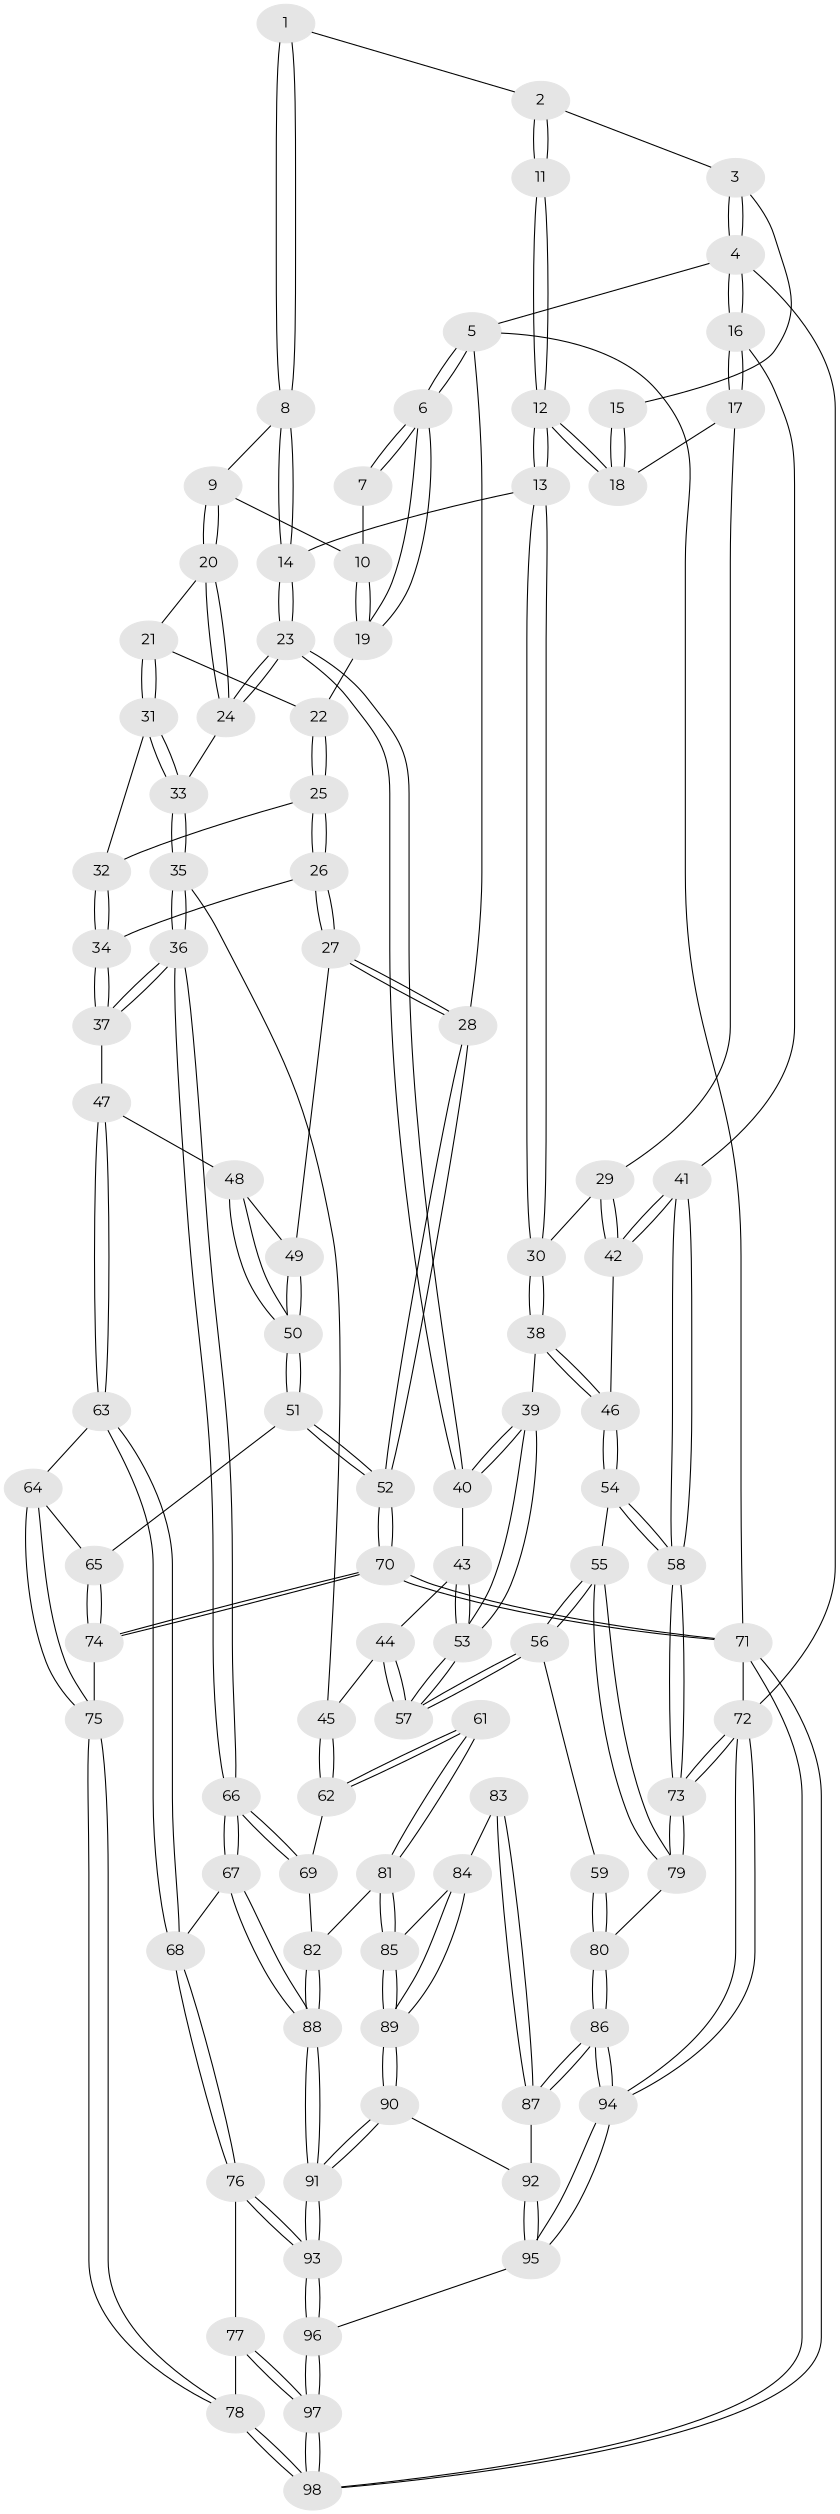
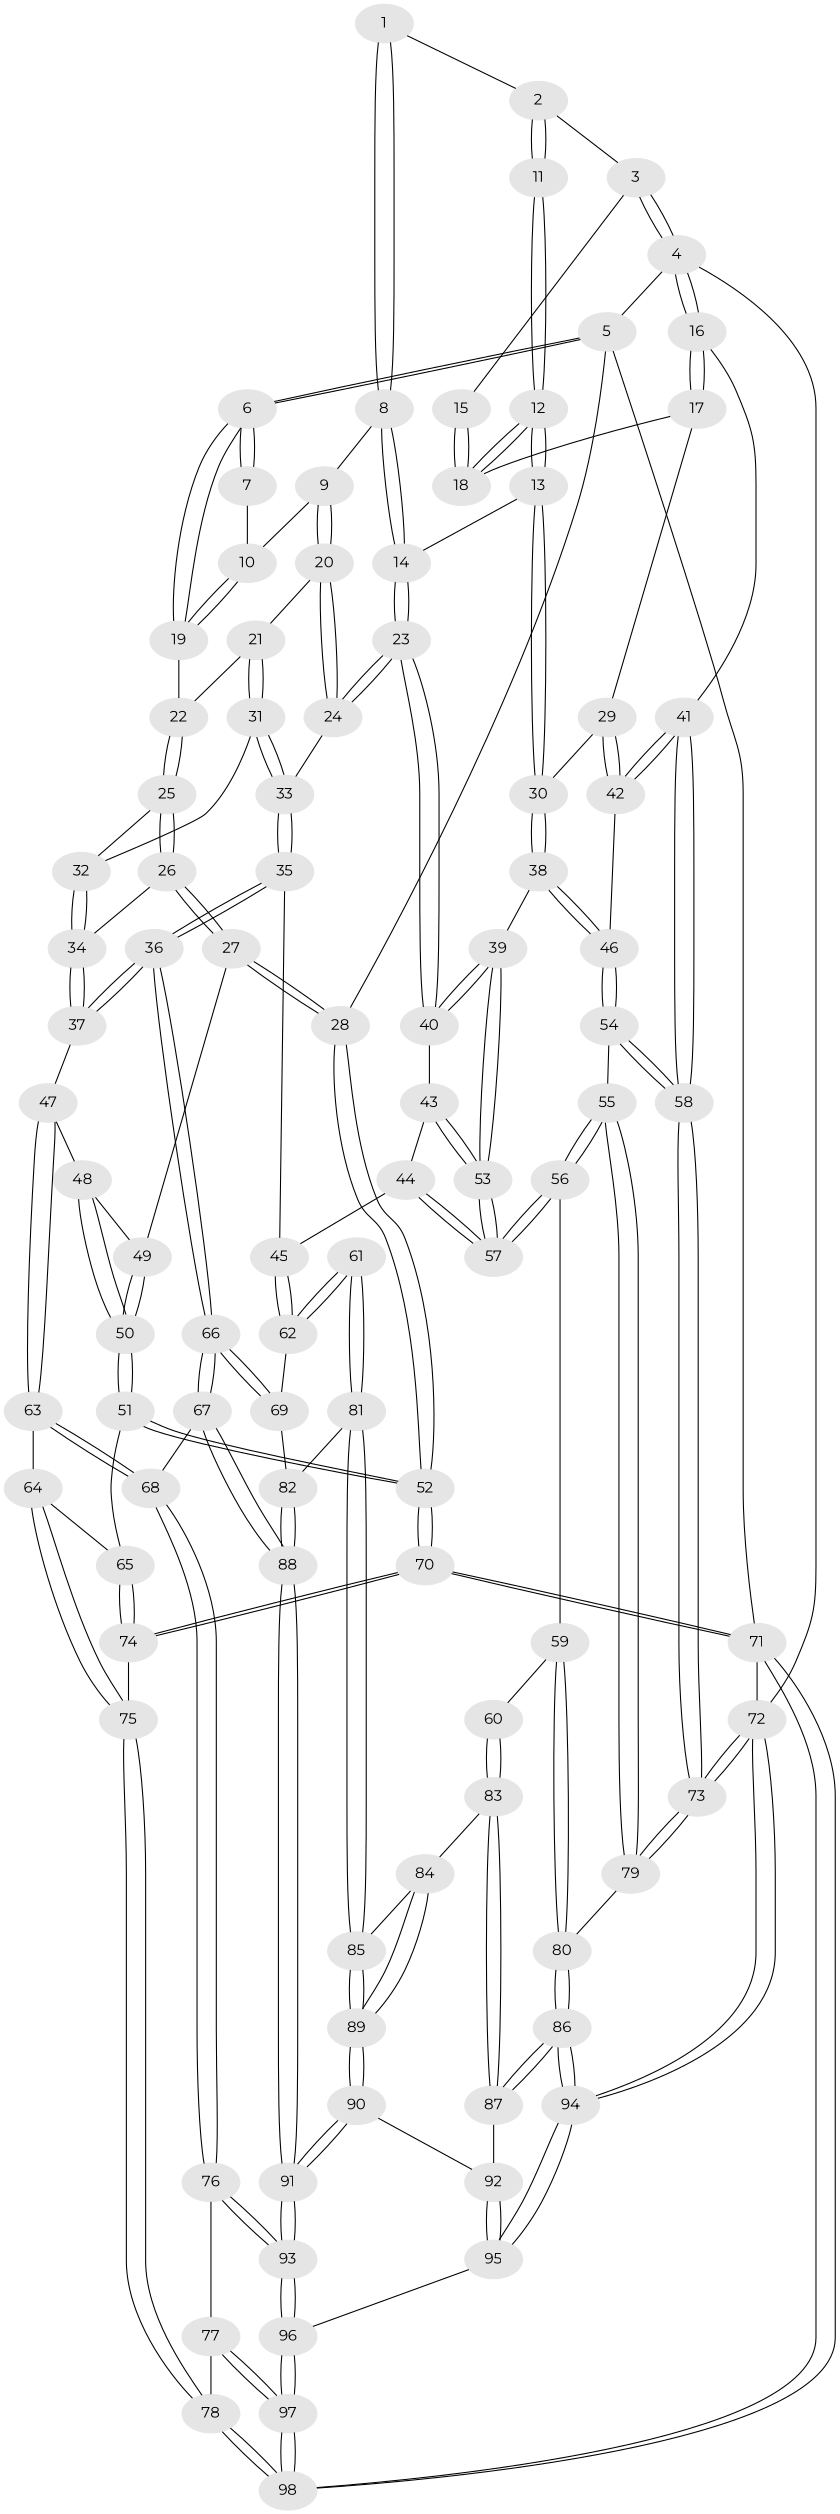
node "60": added
